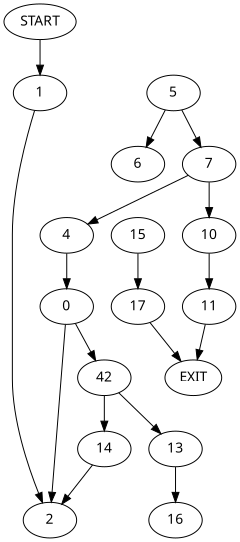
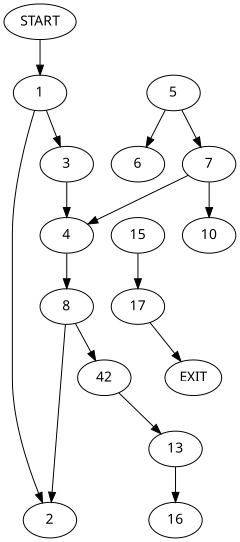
node "3": added
node "0": label "0" -> "8"
node "11": removed
node "14": removed
